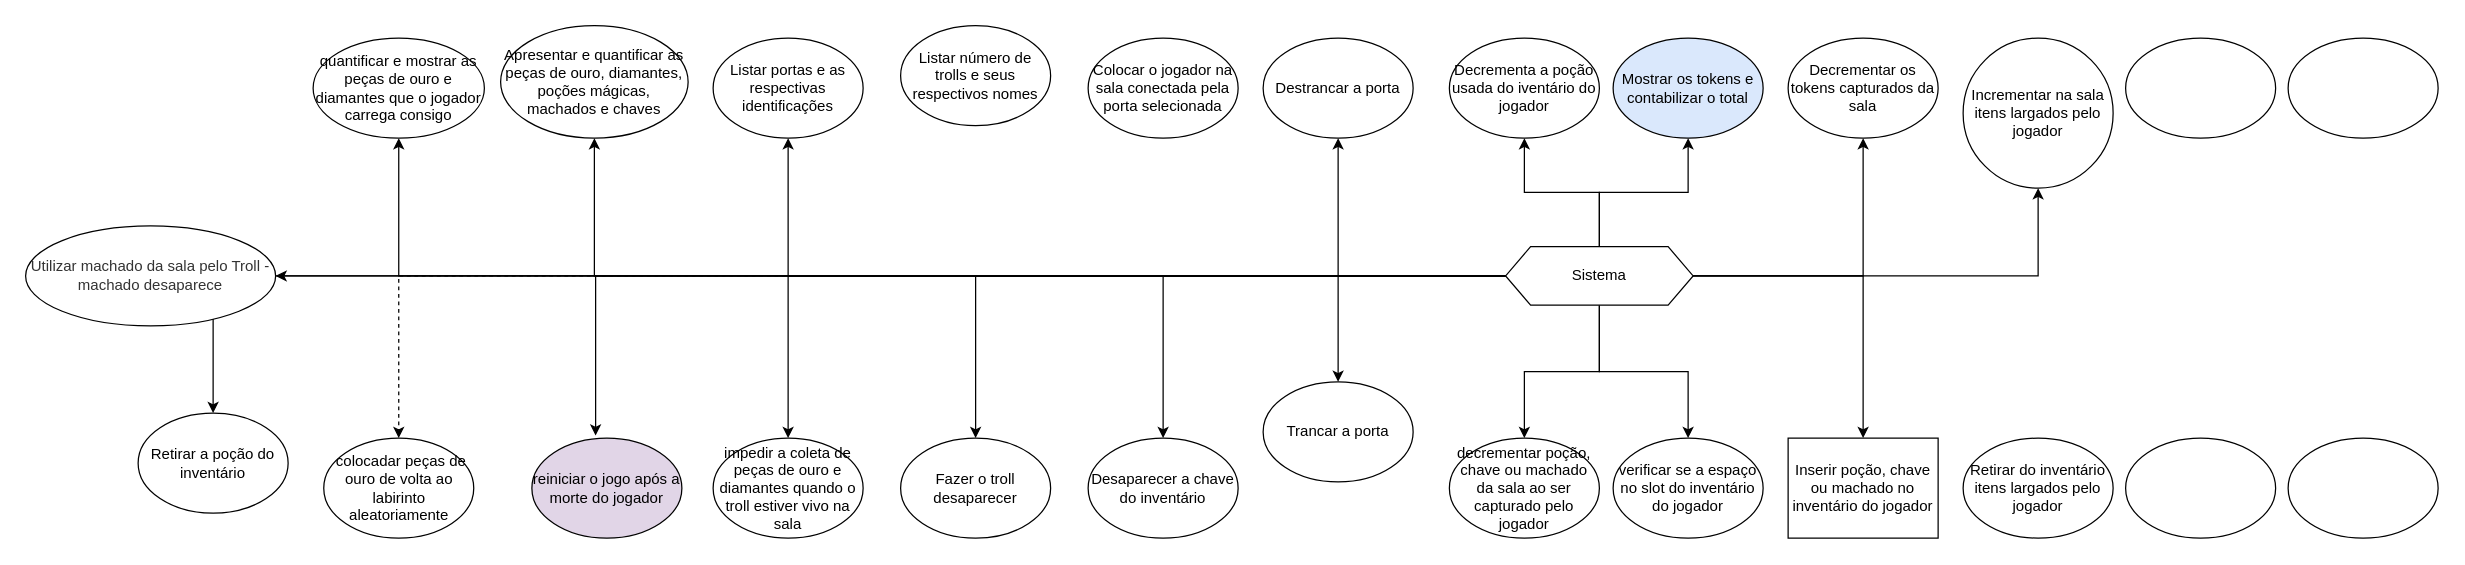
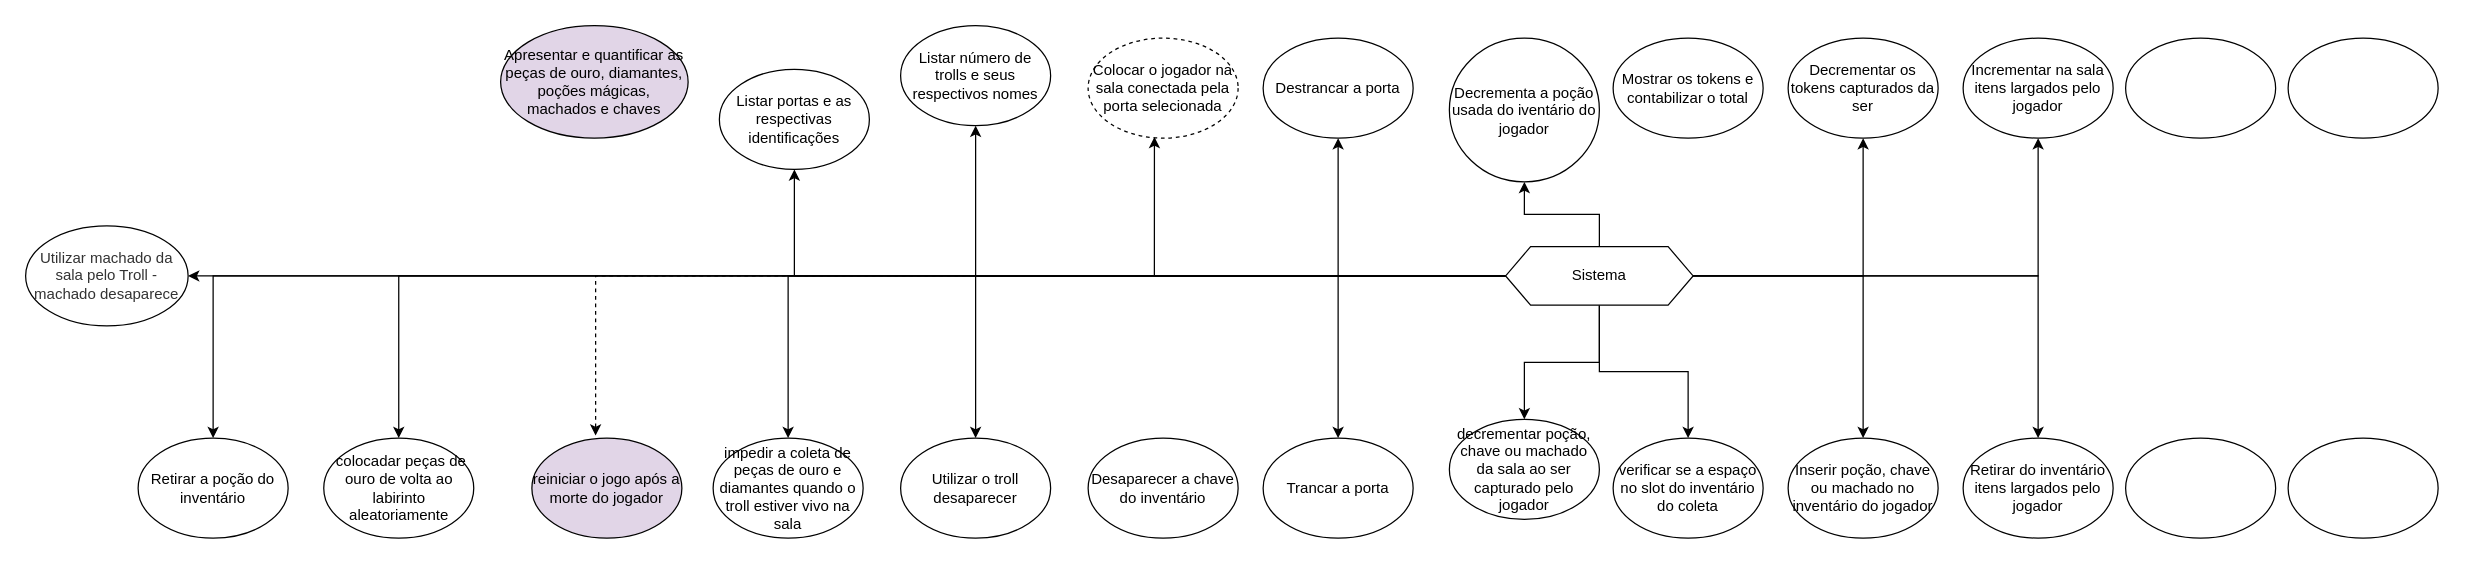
node "Apresentar e quantificar as peças de ouro, diamantes, poções mágicas, machados e chaves": fillcolor #ffffff -> #e1d5e7
node "quantificar e mostrar as peças de ouro e diamantes que o jogador carrega consigo": removed
node "Listar portas e as respectivas identificações": moved (788, 88) -> (794, 119)
node "Colocar o jogador na sala conectada pela porta selecionada": style solid -> dashed
node "Decrementa a poção usada do iventário do jogador": size 150x100 -> 150x144
node "Mostrar os tokens e contabilizar o total": fillcolor #dae8fc -> #ffffff
node "Decrementar os tokens capturados da sala": label "Decrementar os tokens capturados da sala" -> "Decrementar os tokens capturados da ser"
node "Incrementar na sala itens largados pelo jogador": size 150x150 -> 150x100
edge "Sistema" -> "Mostrar os tokens e contabilizar o total": removed
edge "Sistema" -> "Listar número de trolls e seus respectivos nomes": added
edge "Sistema" -> "Colocar o jogador na sala conectada pela porta selecionada": added
edge "Sistema" -> "quantificar e mostrar as peças de ouro e diamantes que o jogador carrega consigo": removed
edge "Sistema" -> "Apresentar e quantificar as peças de ouro, diamantes, poções mágicas, machados e chaves": removed
node "Utilizar machado da sala pelo Troll - machado desaparece": size 250x100 -> 163x100
edge "Sistema" -> "reiniciar o jogo após a morte do jogador": style solid -> dashed
edge "Sistema" -> "colocadar peças de ouro de volta ao labirinto aleatoriamente": style dashed -> solid
edge "Sistema" -> "Desaparecer a chave do inventário": removed
edge "Sistema" -> "Retirar do inventário itens largados pelo jogador": added
node "Trancar a porta": moved (1338, 432) -> (1338, 488)
node "Retirar a poção do inventário": moved (213, 463) -> (213, 488)
node "Fazer o troll desaparecer": label "Fazer o troll desaparecer" -> "Utilizar o troll desaparecer"
node "decrementar poção, chave ou machado da sala ao ser capturado pelo jogador": moved (1524, 488) -> (1524, 469)
node "verificar se a espaço no slot do inventário do jogador": label "verificar se a espaço no slot do inventário do jogador" -> "verificar se a espaço no slot do inventário do coleta"
node "Inserir poção, chave ou machado no inventário do jogador": shape rectangle -> ellipse
